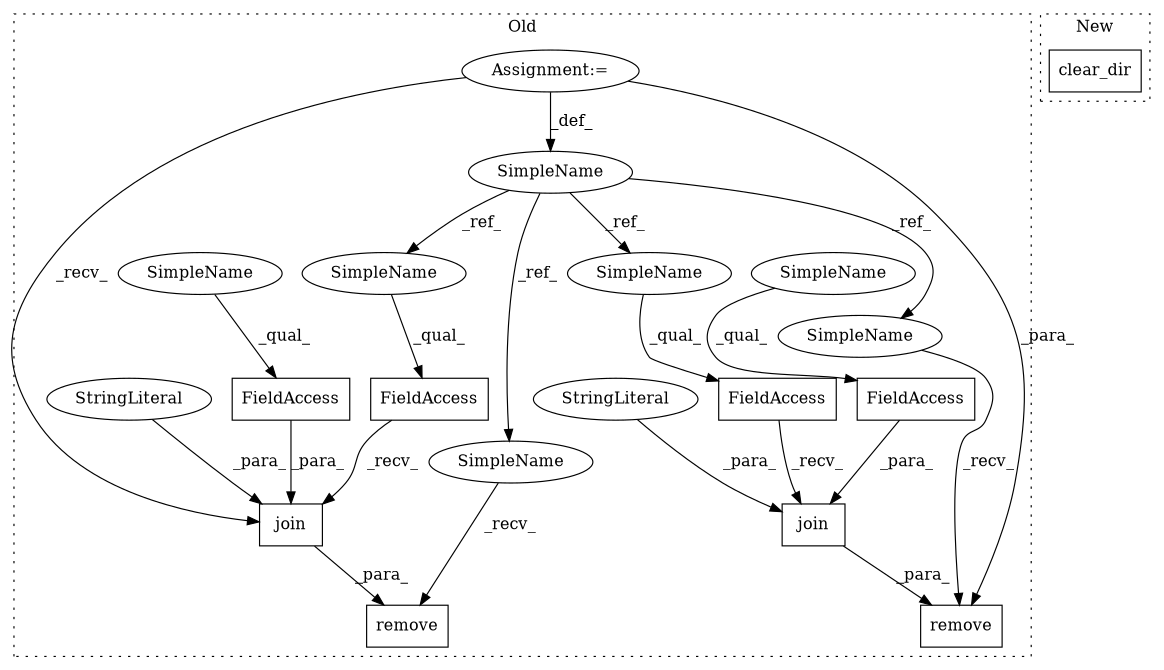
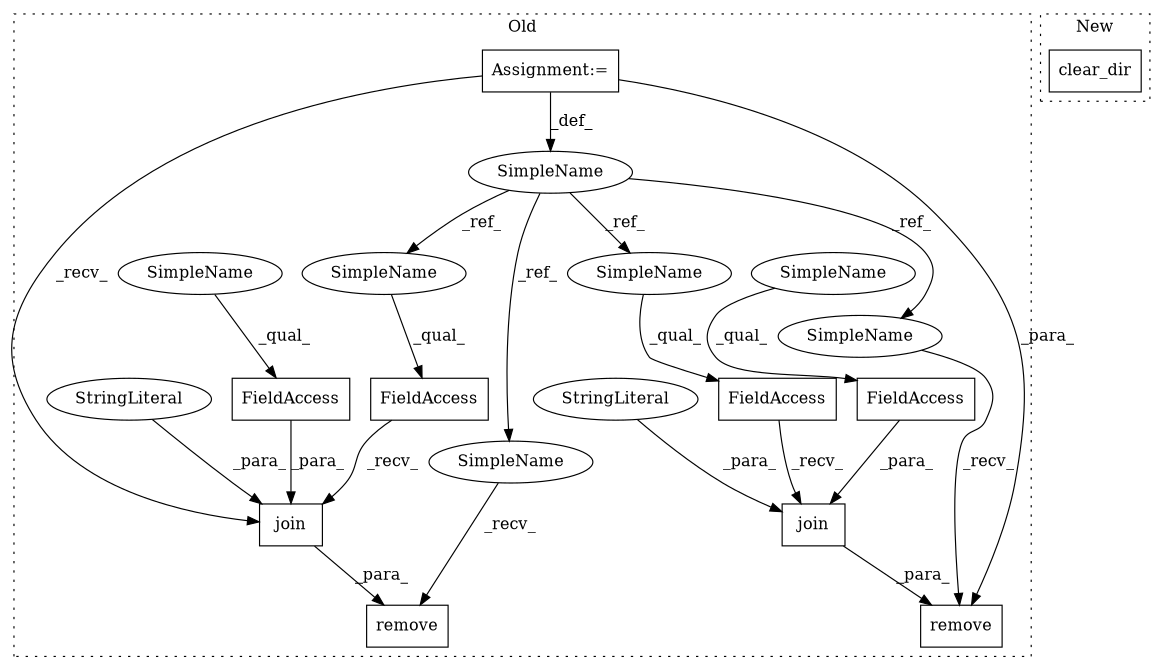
node "Assignment:=": shape ellipse -> box
